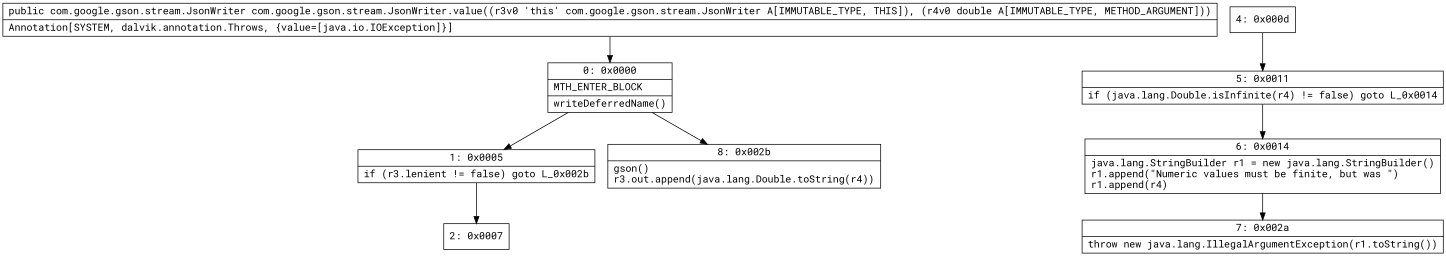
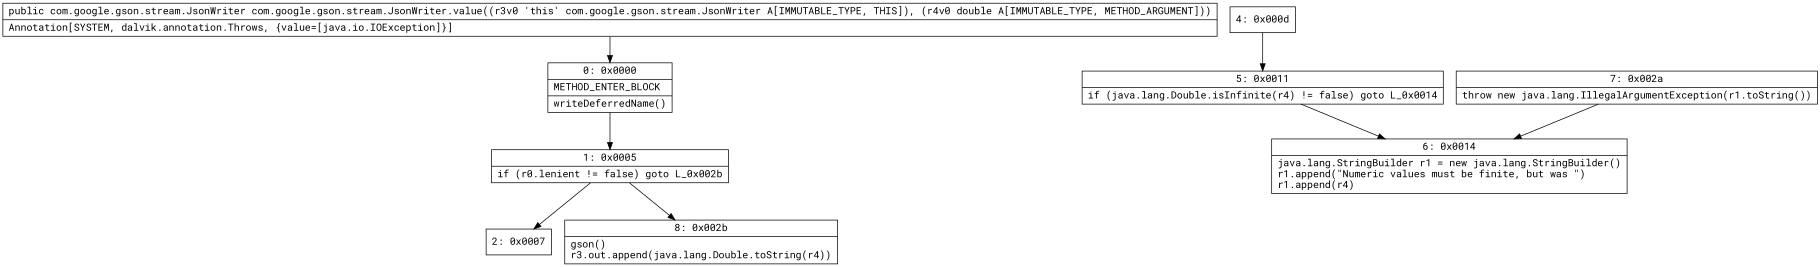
node "0: 0x0000": text "MTH_ENTER_BLOCK" -> "METHOD_ENTER_BLOCK"
edge "0: 0x0000" -> "8: 0x002b": now "1: 0x0005" -> "8: 0x002b"
node "1: 0x0005": text "if (r3.lenient != false) goto L_0x002b" -> "if (r0.lenient != false) goto L_0x002b"
edge "6: 0x0014" -> "7: 0x002a": reversed
